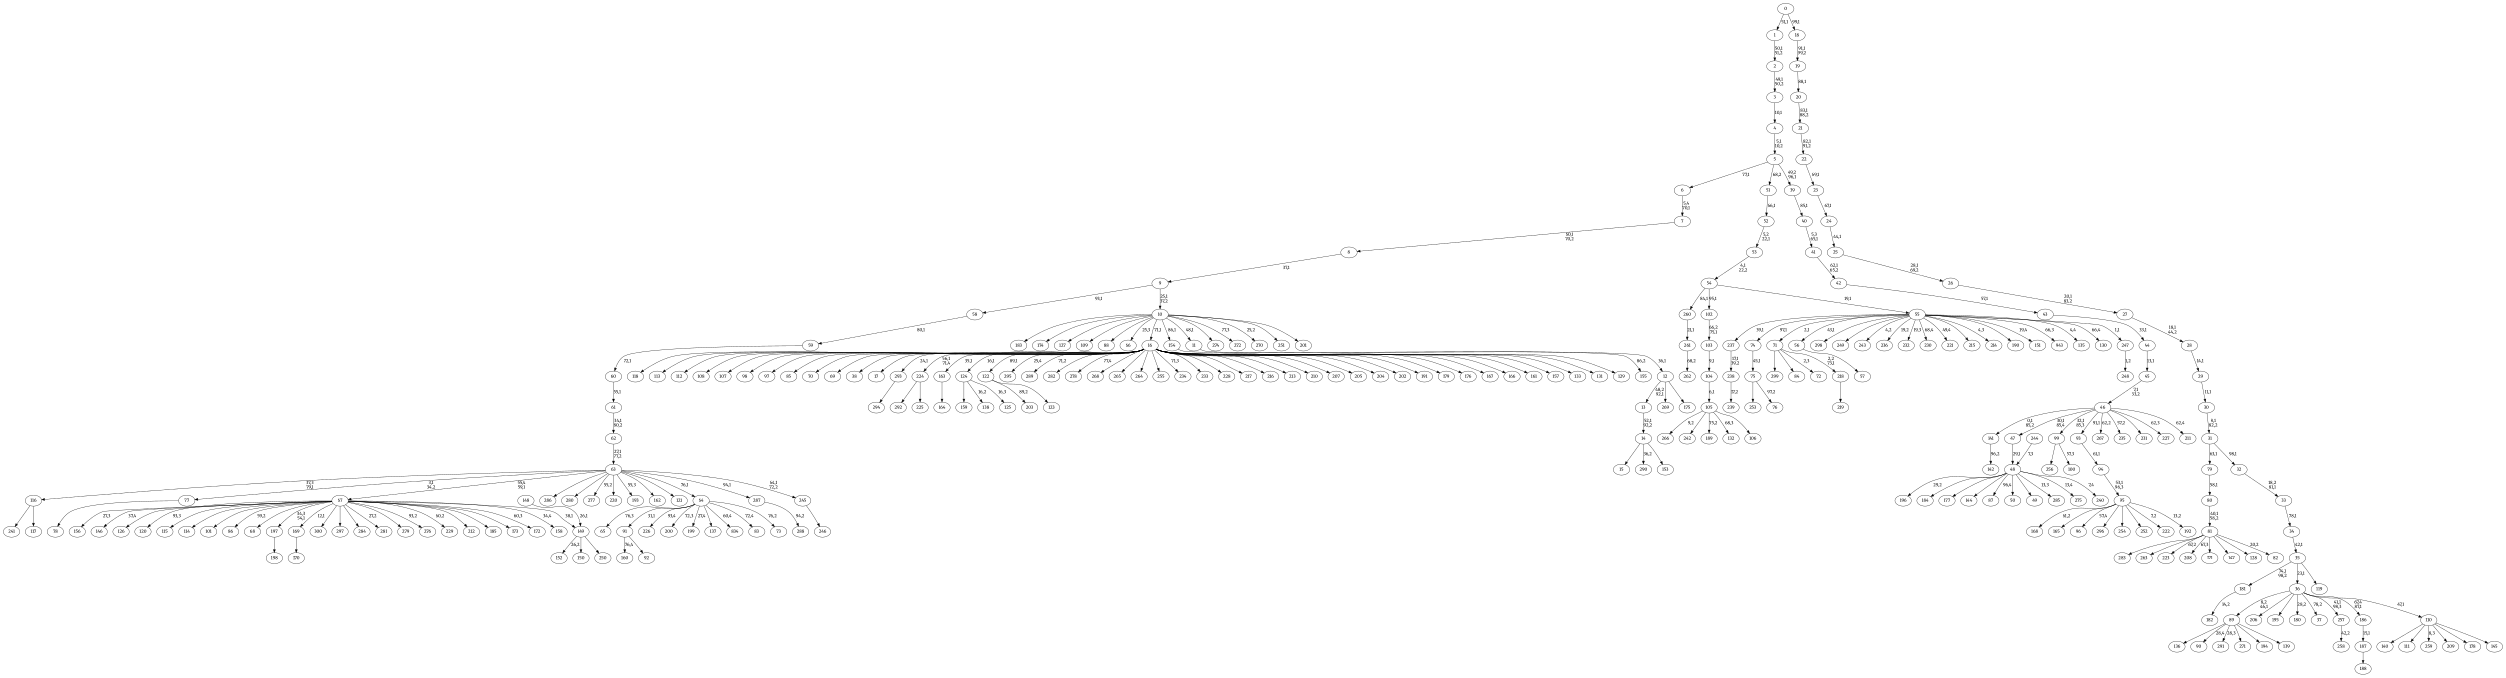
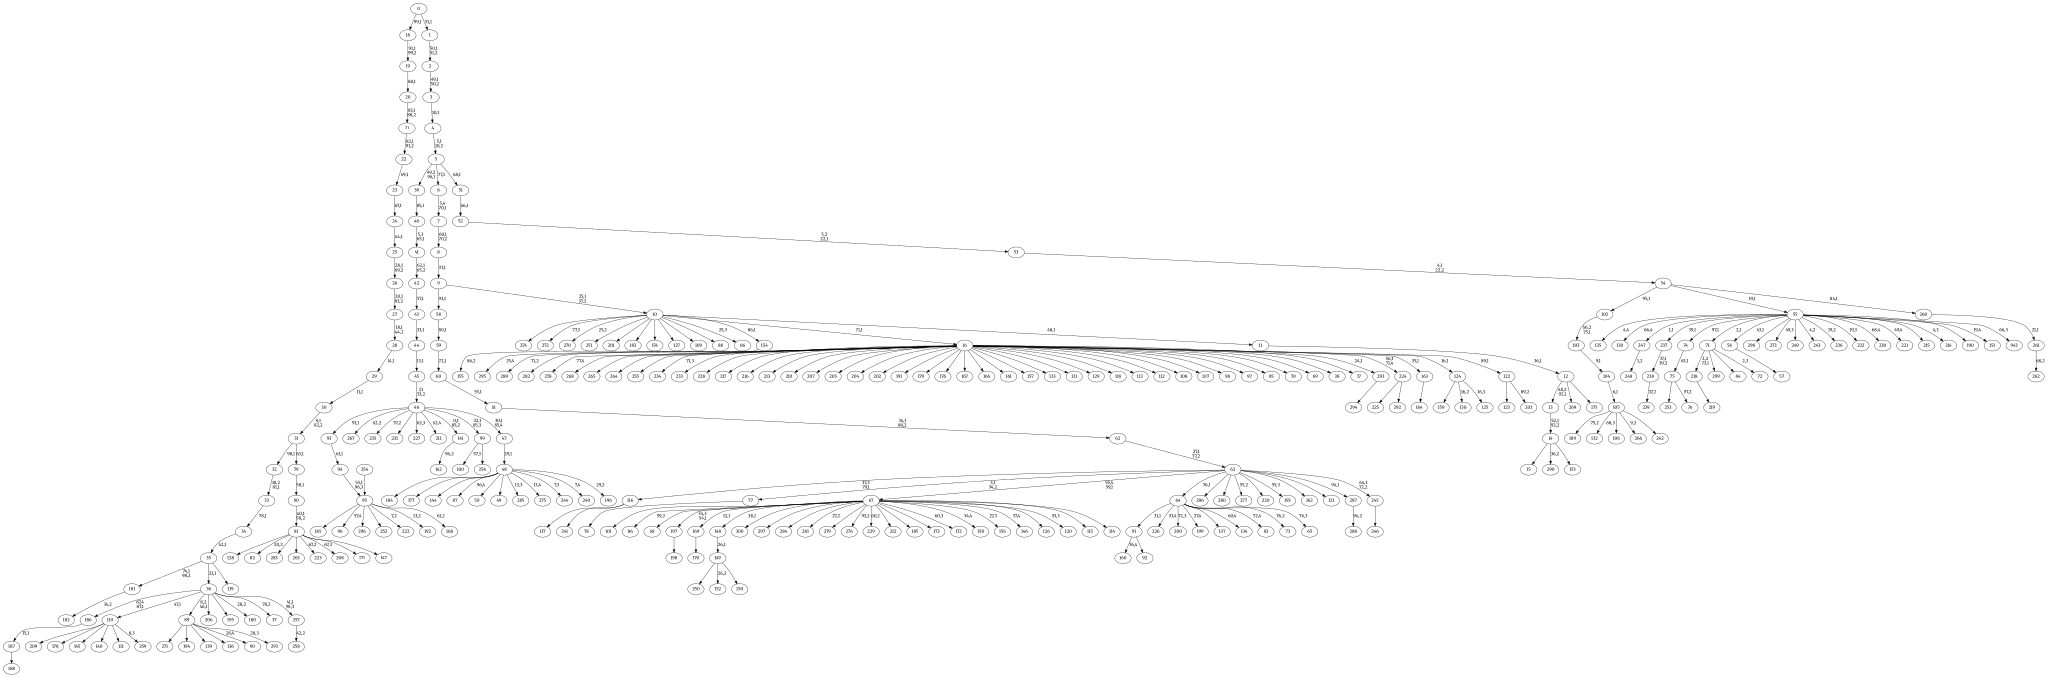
edge "5" -> "51": label "68,2" -> "68,1"
node "273": added
edge "244" -> "48": reversed
edge "67" -> "149": now "67" -> "148"
edge "95" -> "254": reversed
node "834": label "834" -> "134"
